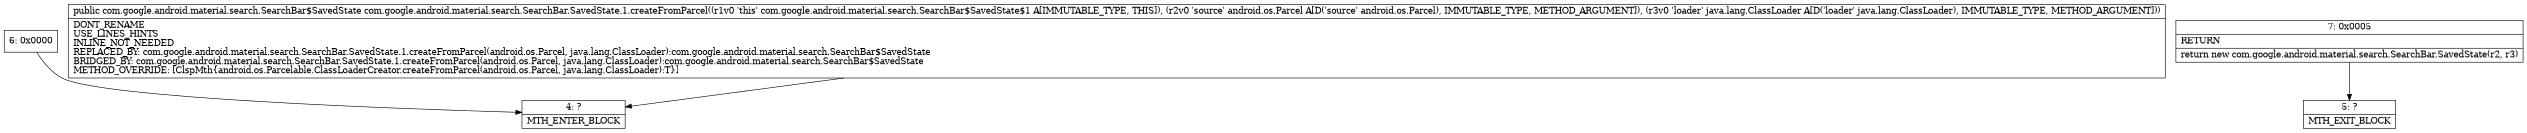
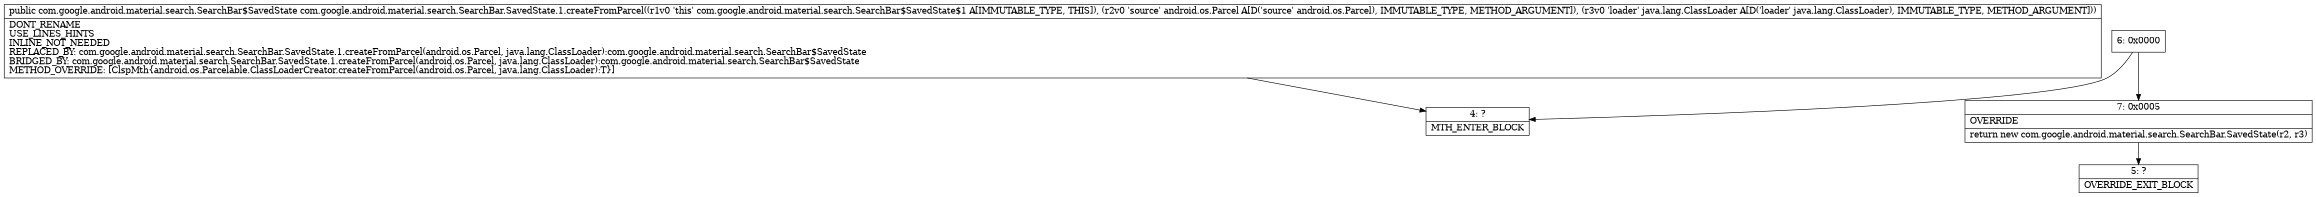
node "7: 0x0005": text "RETURN" -> "OVERRIDE"
edge "6: 0x0000" -> "7: 0x0005": added
node "5: ?": text "MTH_EXIT_BLOCK" -> "OVERRIDE_EXIT_BLOCK"
